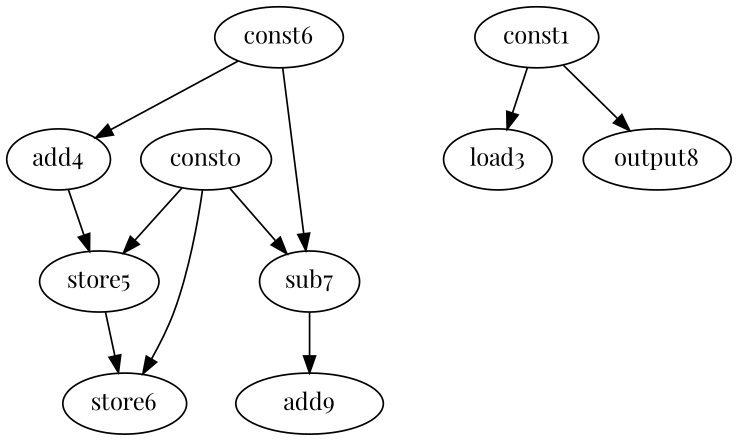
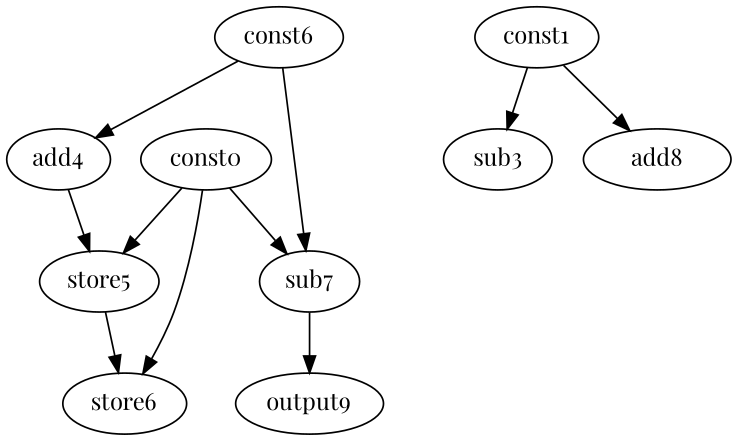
node "load3": label "load3" -> "sub3"
node "output8": label "output8" -> "add8"
node "add9": label "add9" -> "output9"
